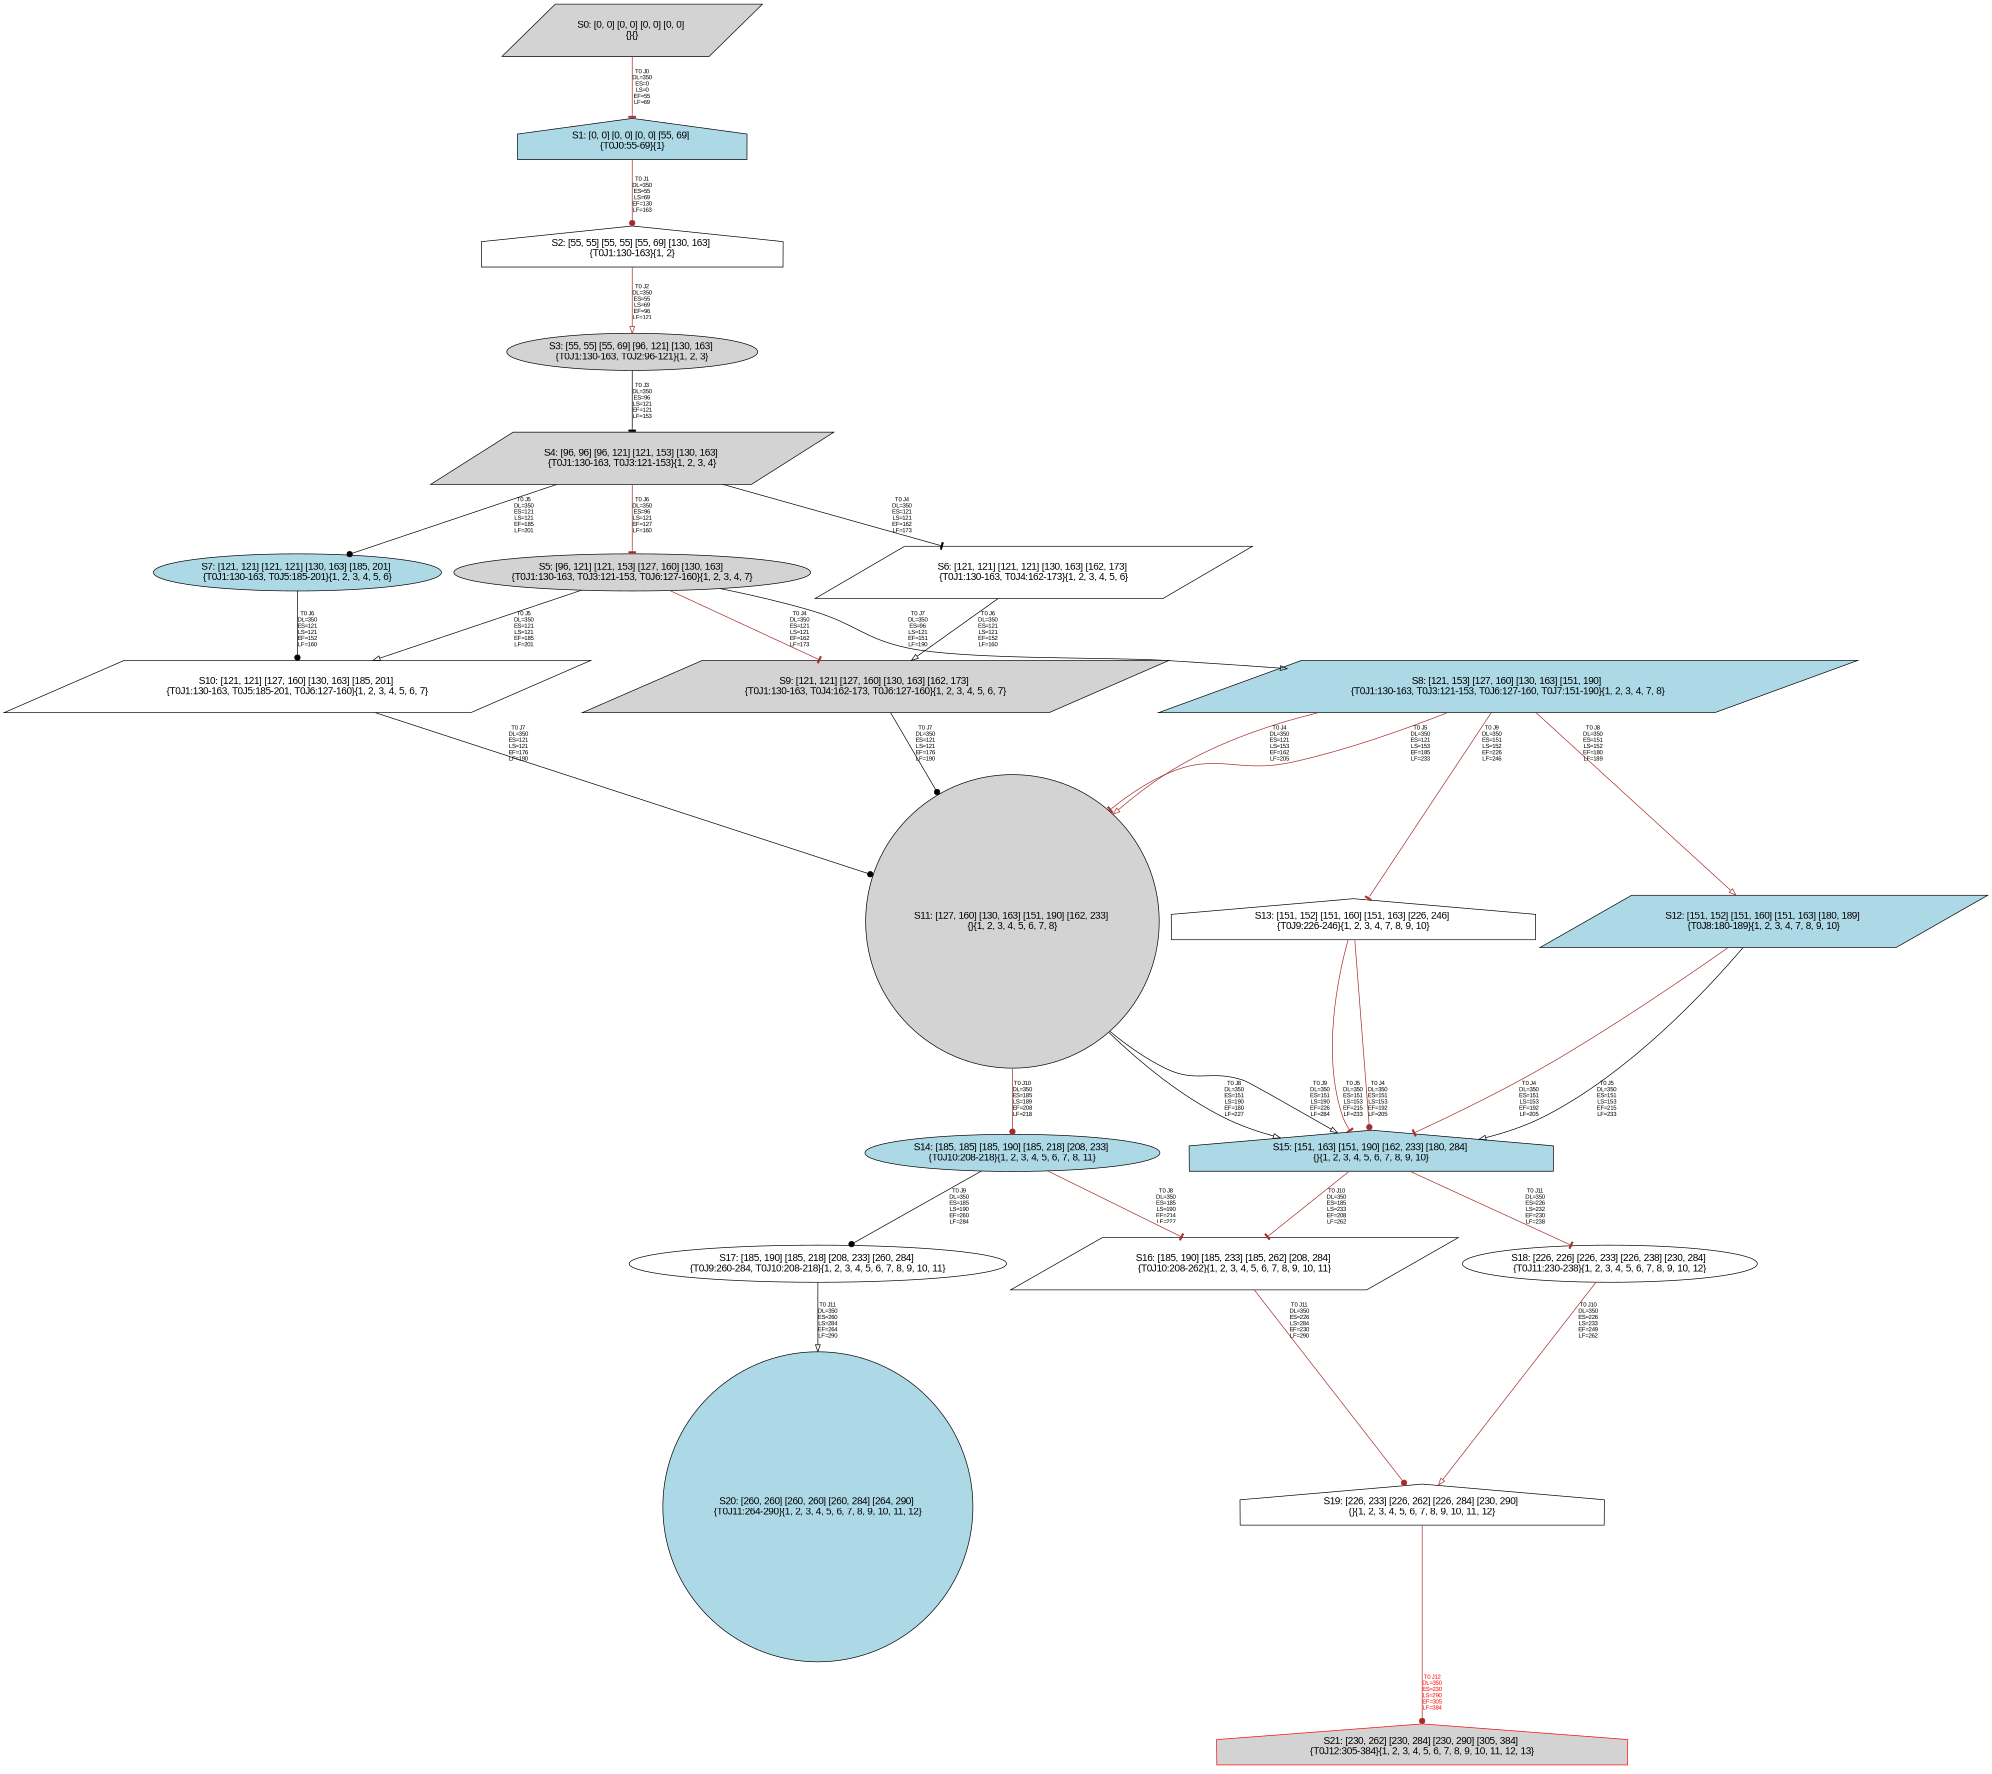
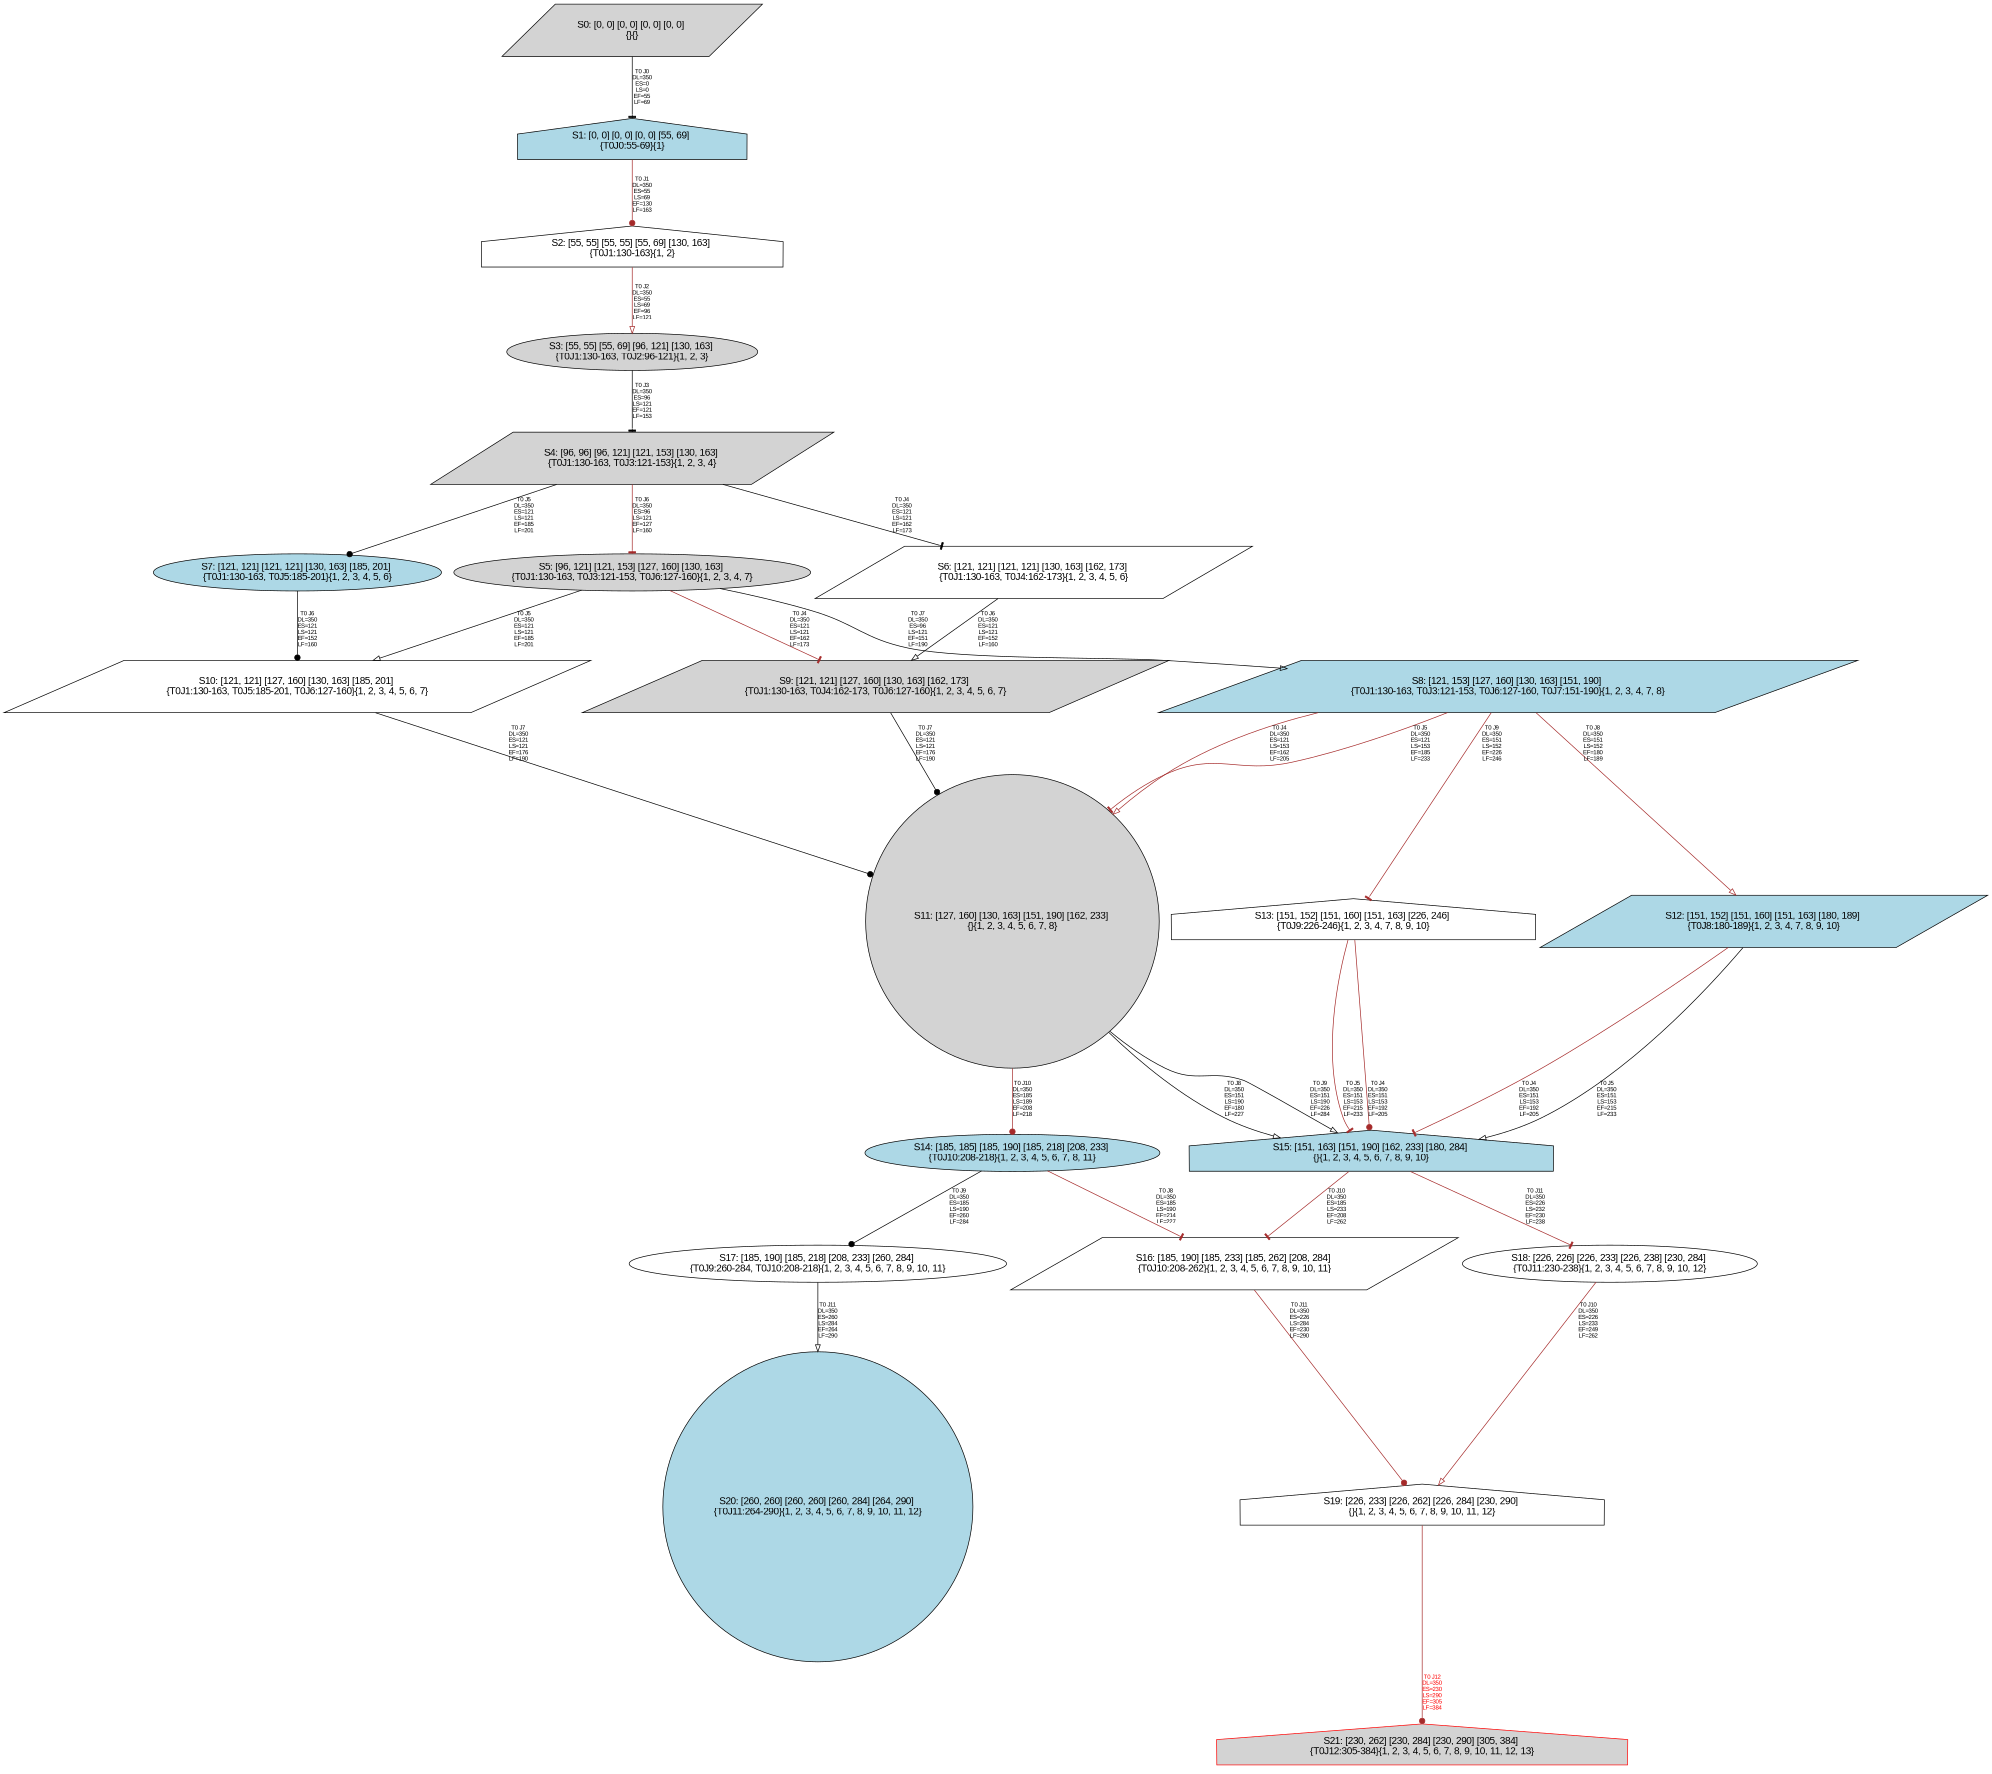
edge "S0: [0, 0] [0, 0] [0, 0] [0, 0] {}{}" -> "S1: [0, 0] [0, 0] [0, 0] [55, 69] {T0J0:55-69}{1}": color brown -> black
